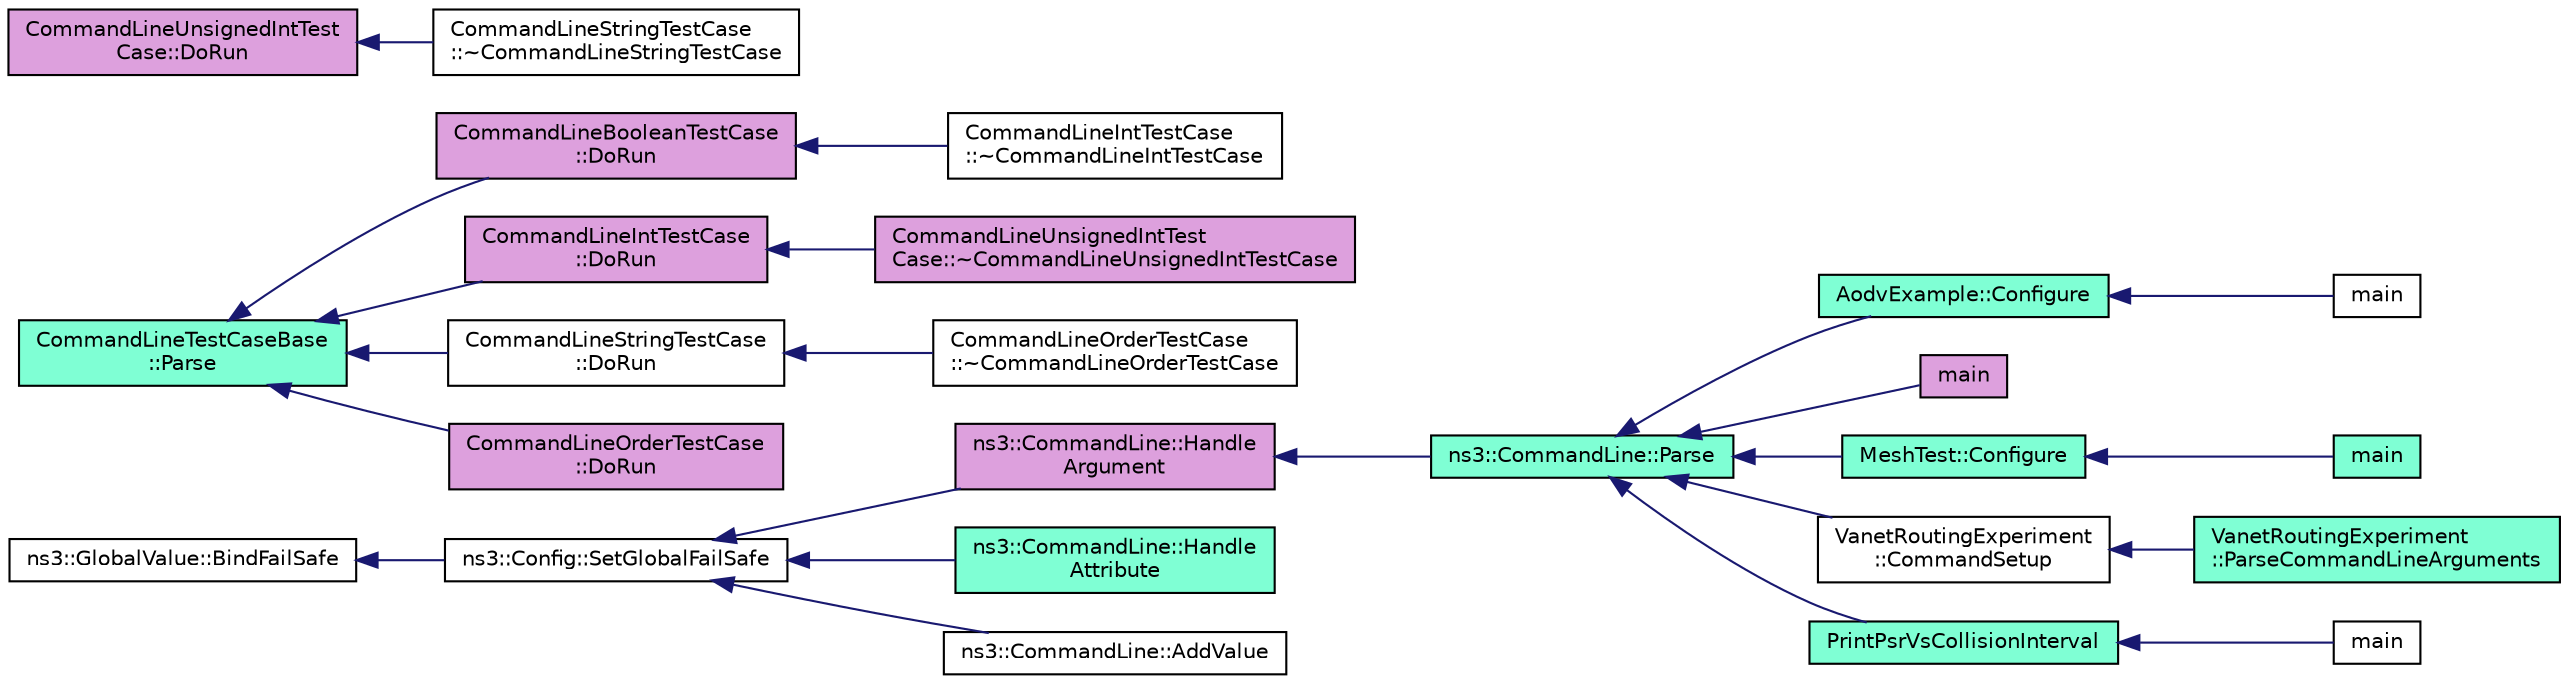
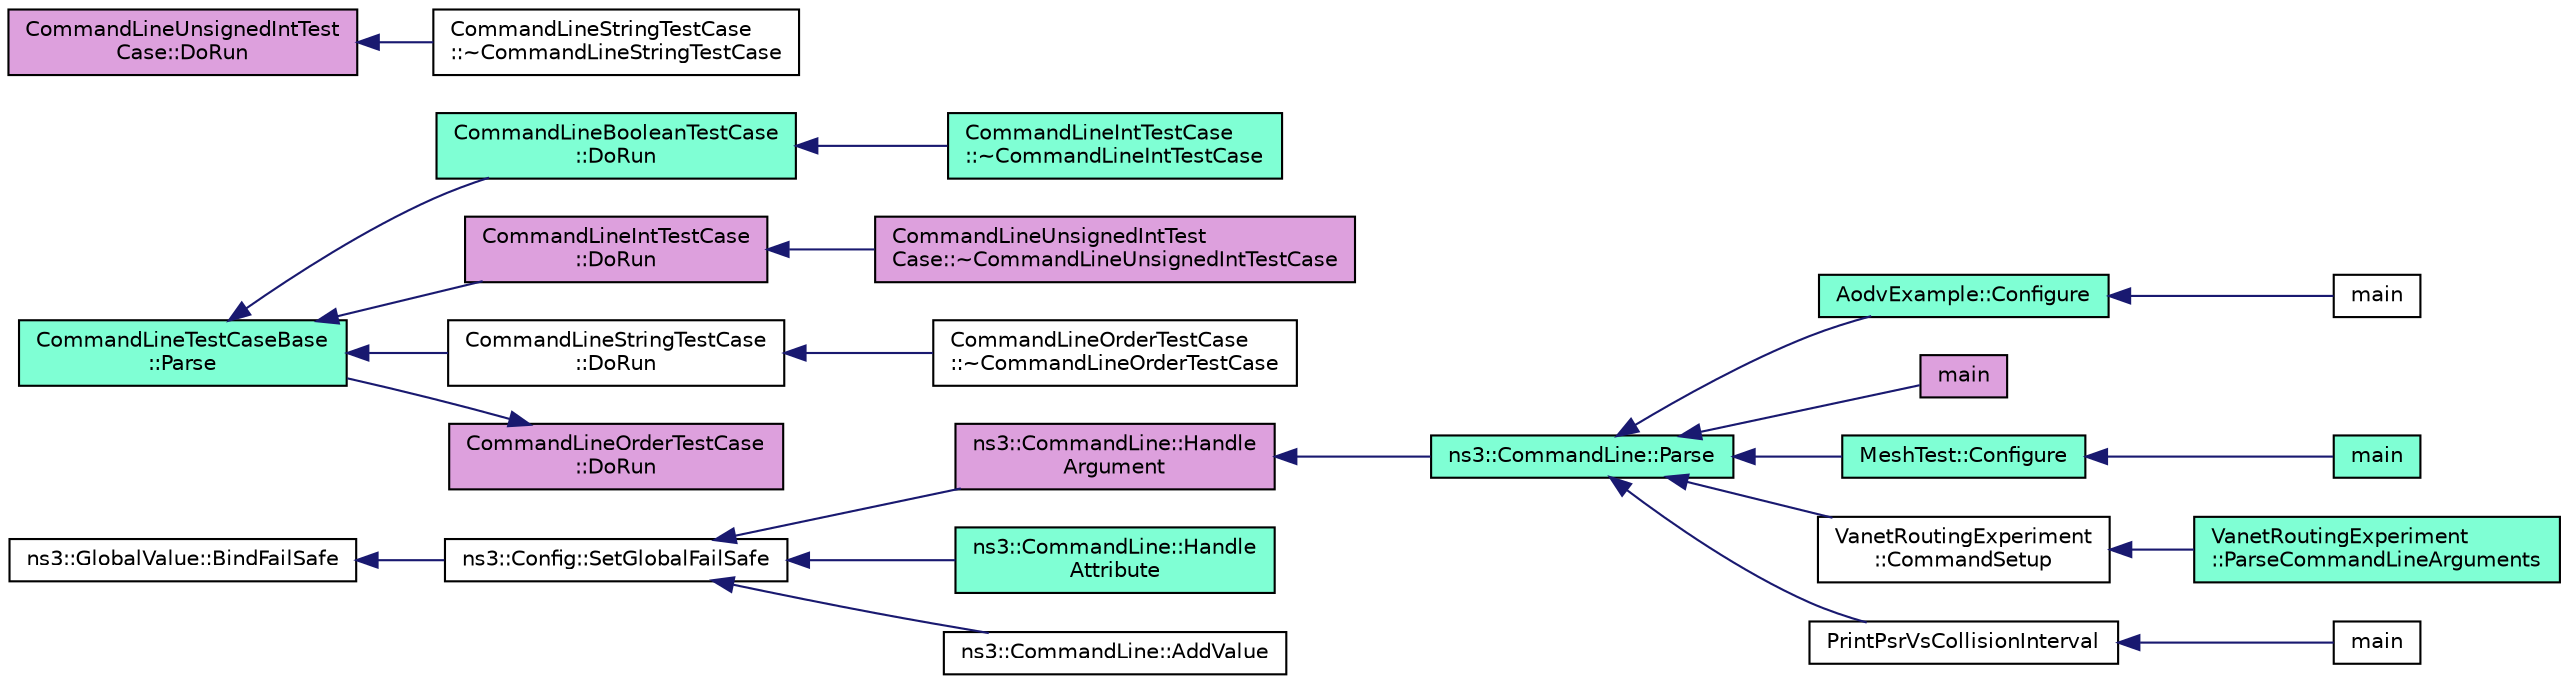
node "CommandLineBooleanTestCase ::DoRun": fillcolor plum -> aquamarine
node "CommandLineIntTestCase ::~CommandLineIntTestCase": fillcolor white -> aquamarine
edge "CommandLineOrderTestCase ::DoRun" -> "CommandLineTestCaseBase ::Parse": reversed
node "PrintPsrVsCollisionInterval": fillcolor aquamarine -> white
